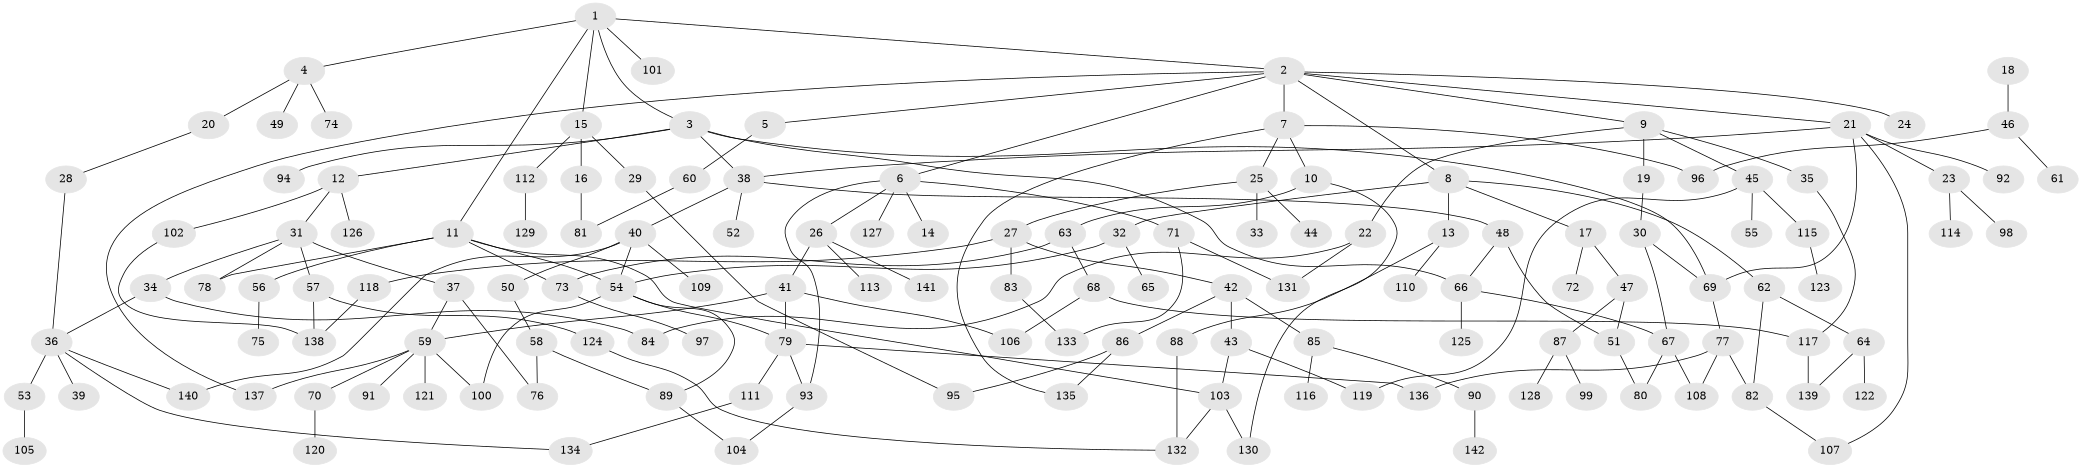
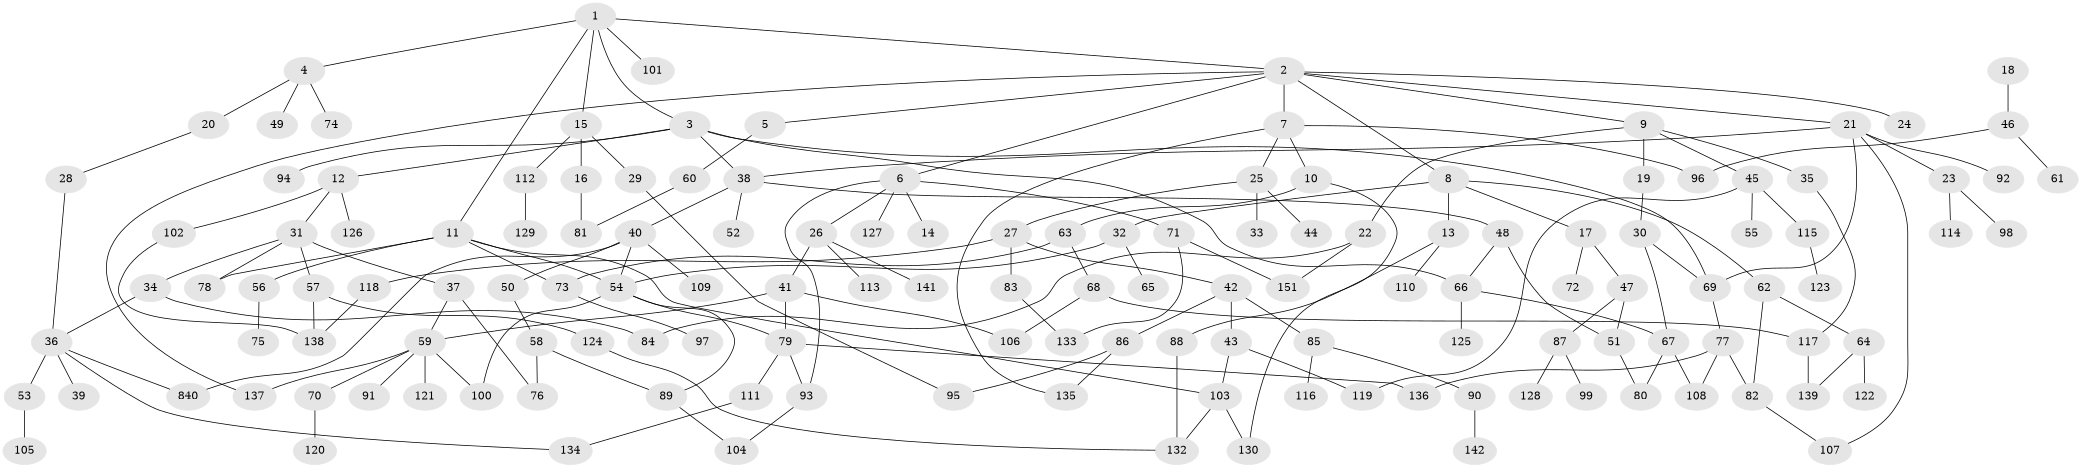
node "131": label "131" -> "151"
node "140": label "140" -> "840"
